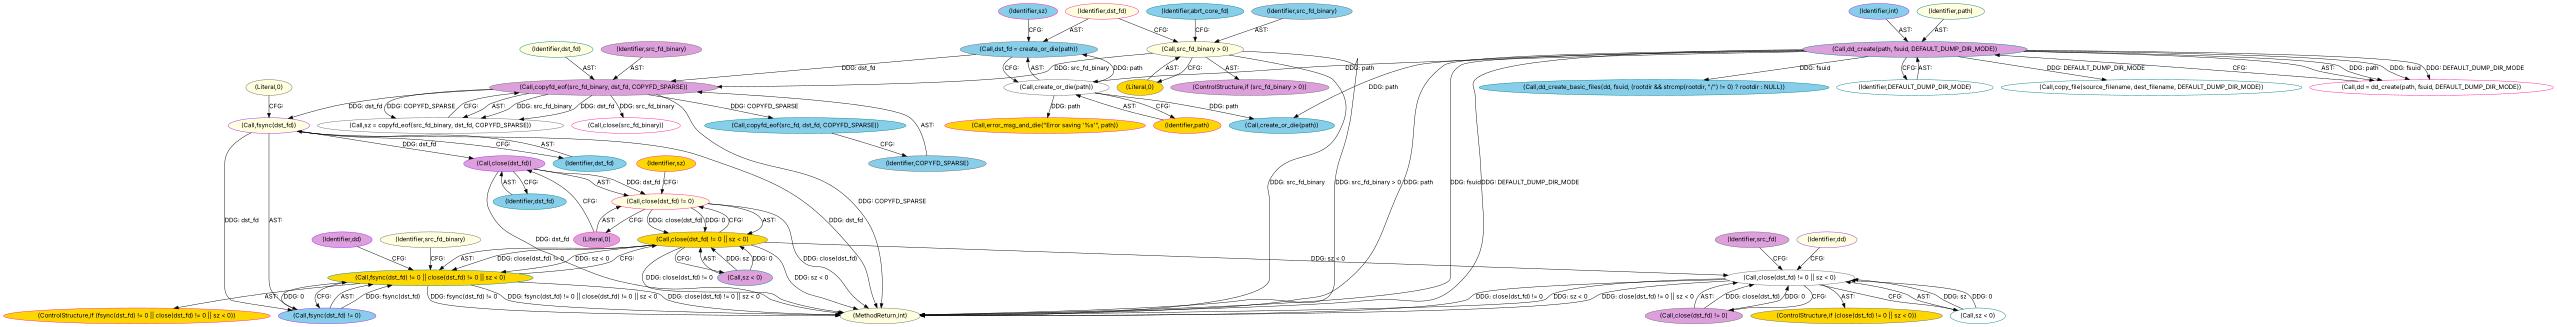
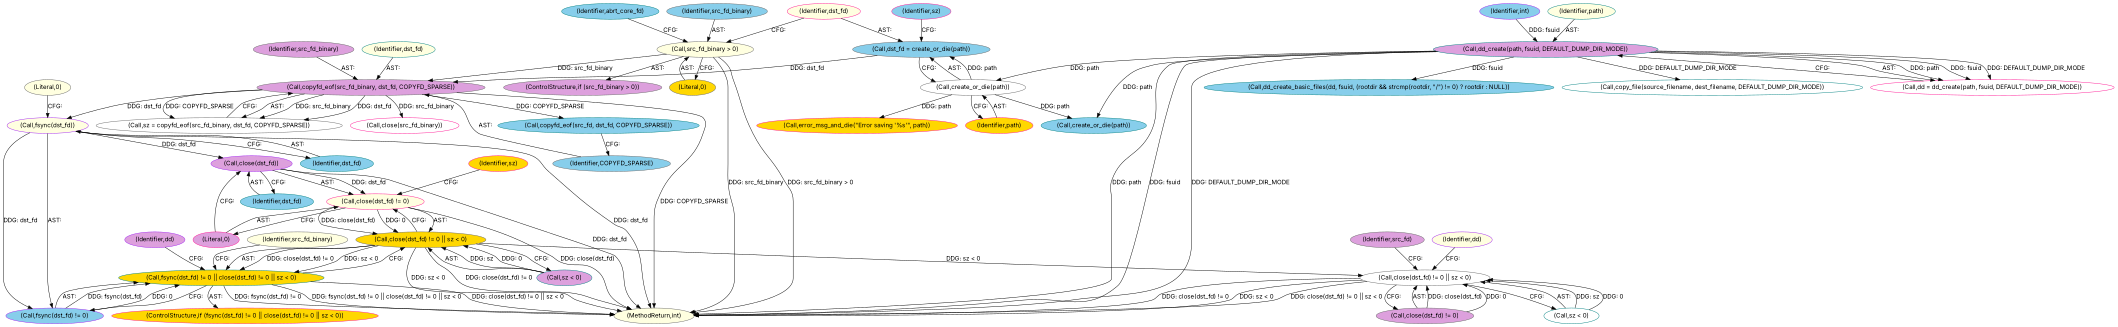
edge "(Identifier,int)" -> "(Call,dd_create(path, fsuid, DEFAULT_DUMP_DIR_MODE))": label "AST: " -> "DDG: fsuid"
node "(Identifier,DEFAULT_DUMP_DIR_MODE)": removed
node "(ControlStructure,if (close(dst_fd) != 0 || sz < 0))": removed
